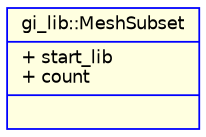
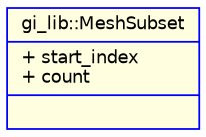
node "gi_lib::MeshSubset": text "+ start_lib" -> "+ start_index"
